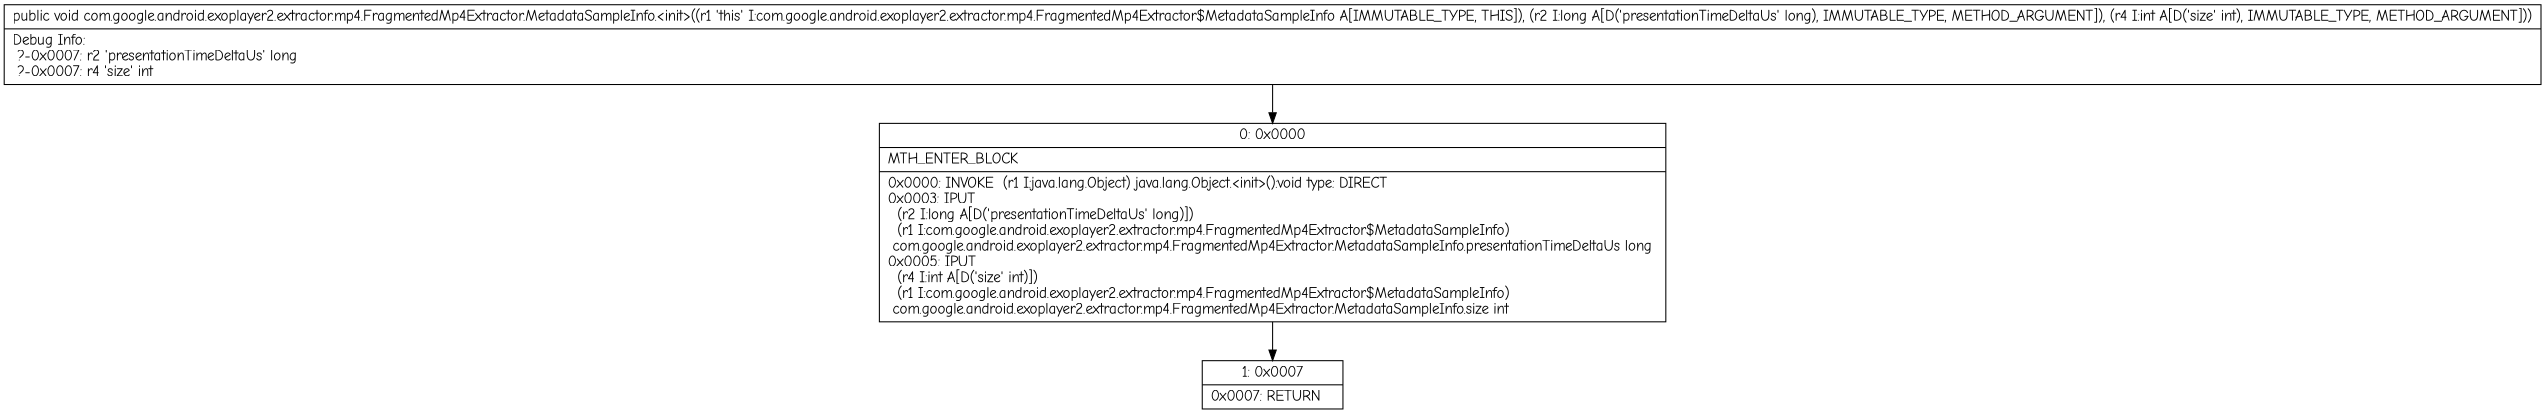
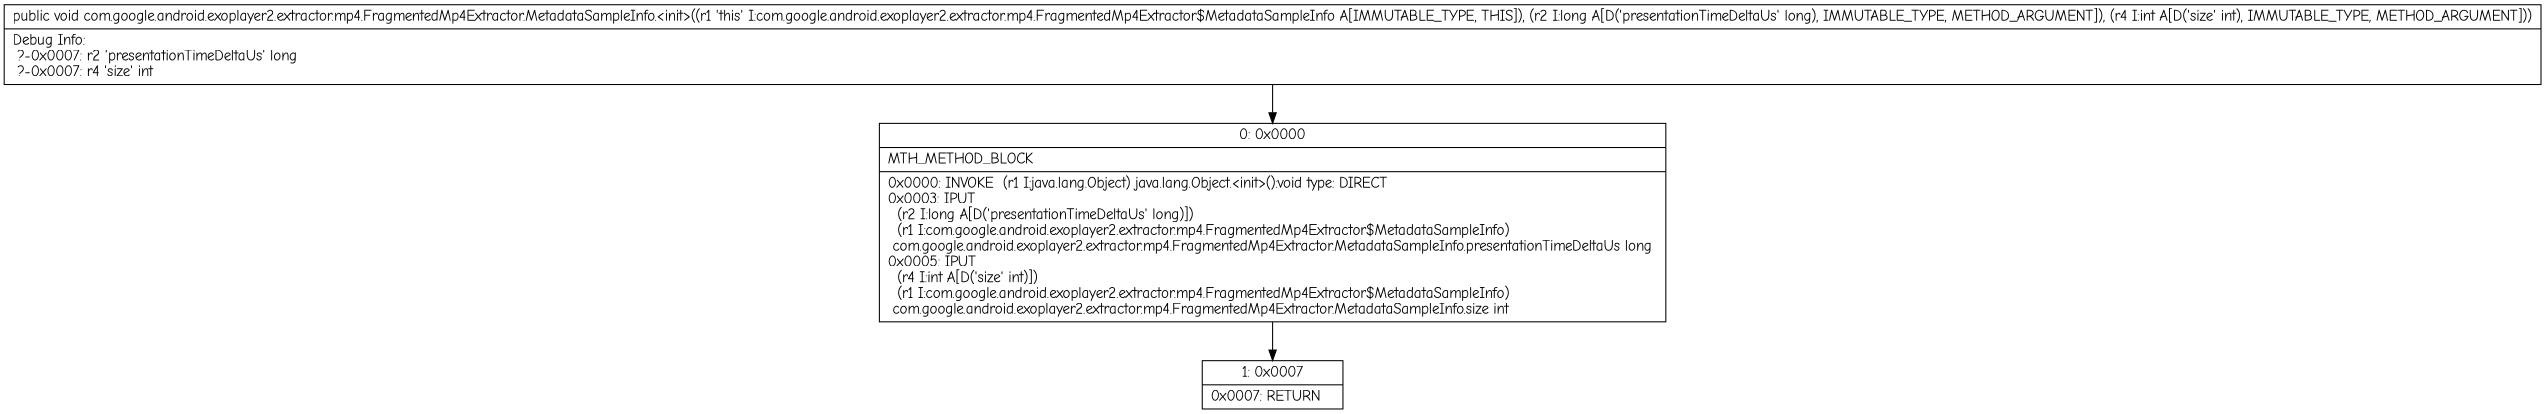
node "0: 0x0000": text "MTH_ENTER_BLOCK" -> "MTH_METHOD_BLOCK"
